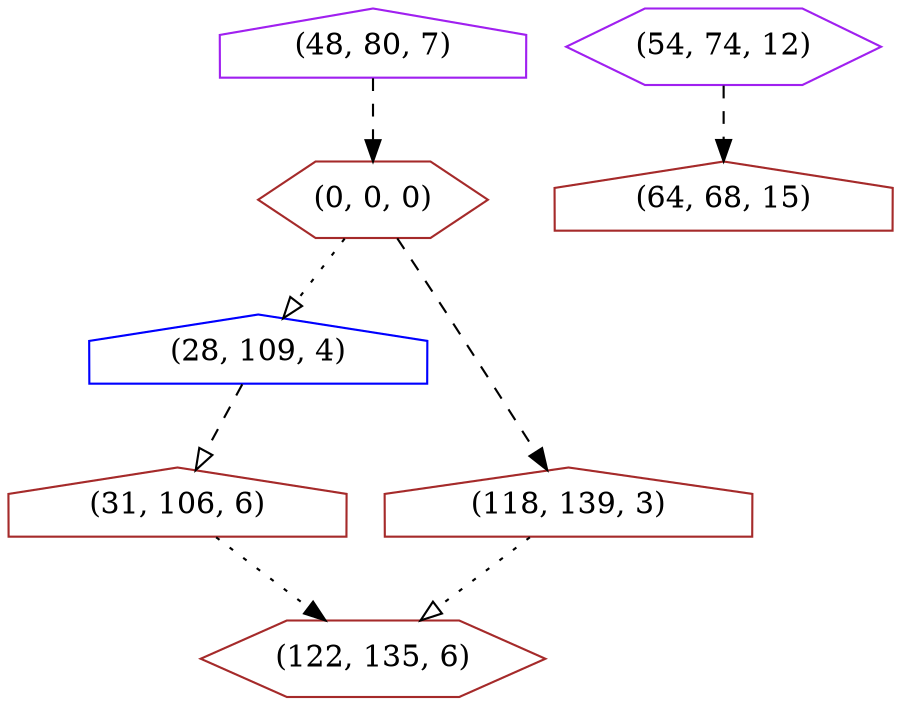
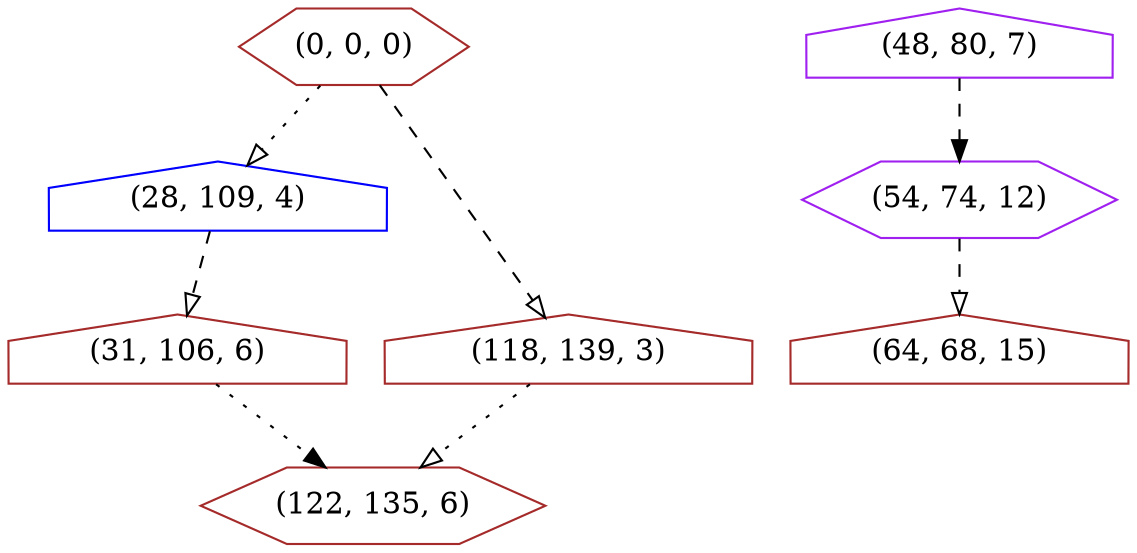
edge "(48, 80, 7)" -> "(0, 0, 0)": now "(48, 80, 7)" -> "(54, 74, 12)"
edge "(54, 74, 12)" -> "(64, 68, 15)": arrowhead normal -> onormal
edge "(0, 0, 0)" -> "(118, 139, 3)": arrowhead normal -> onormal
